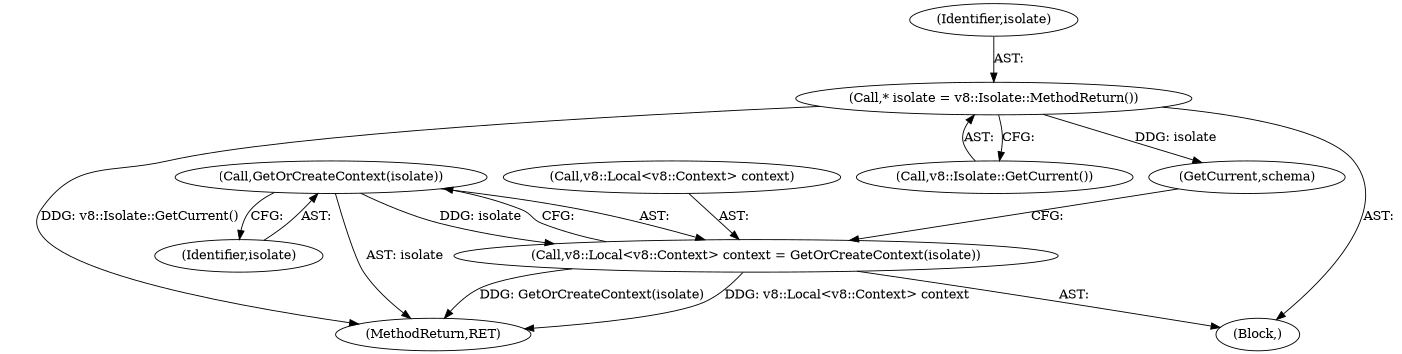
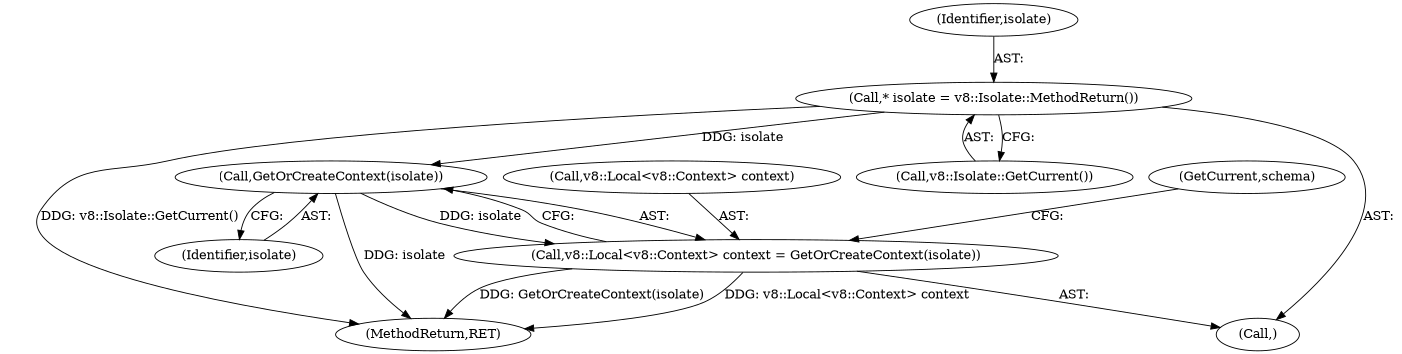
edge "(Call,* isolate = v8::Isolate::MethodReturn())" -> "(GetCurrent,schema)": now "(Call,* isolate = v8::Isolate::MethodReturn())" -> "(Call,GetOrCreateContext(isolate))"
edge "(Call,GetOrCreateContext(isolate))" -> "(MethodReturn,RET)": label "AST: isolate" -> "DDG: isolate"
node "(Block,)": label "(Block,)" -> "(Call,)"
